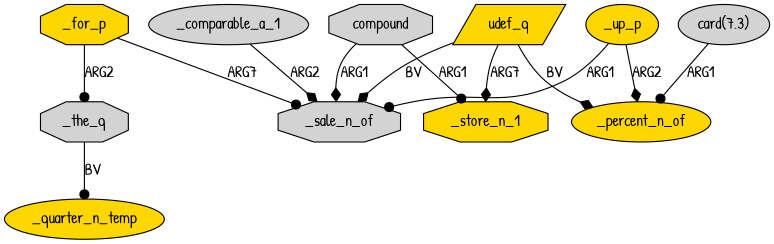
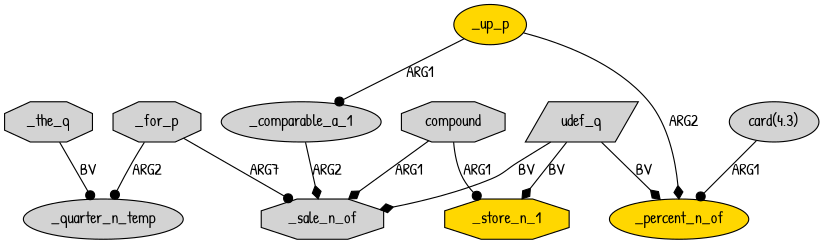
node "_for_p": fillcolor gold -> lightgrey
node "udef_q": fillcolor gold -> lightgrey
node "card(7.3)": label "card(7.3)" -> "card(4.3)"
edge "_for_p" -> "_the_q": now "_for_p" -> "_quarter_n_temp"
edge "udef_q" -> "_store_n_1": label "ARG7" -> "BV"
edge "_up_p" -> "_sale_n_of": now "_up_p" -> "_comparable_a_1"
node "_quarter_n_temp": fillcolor gold -> lightgrey
